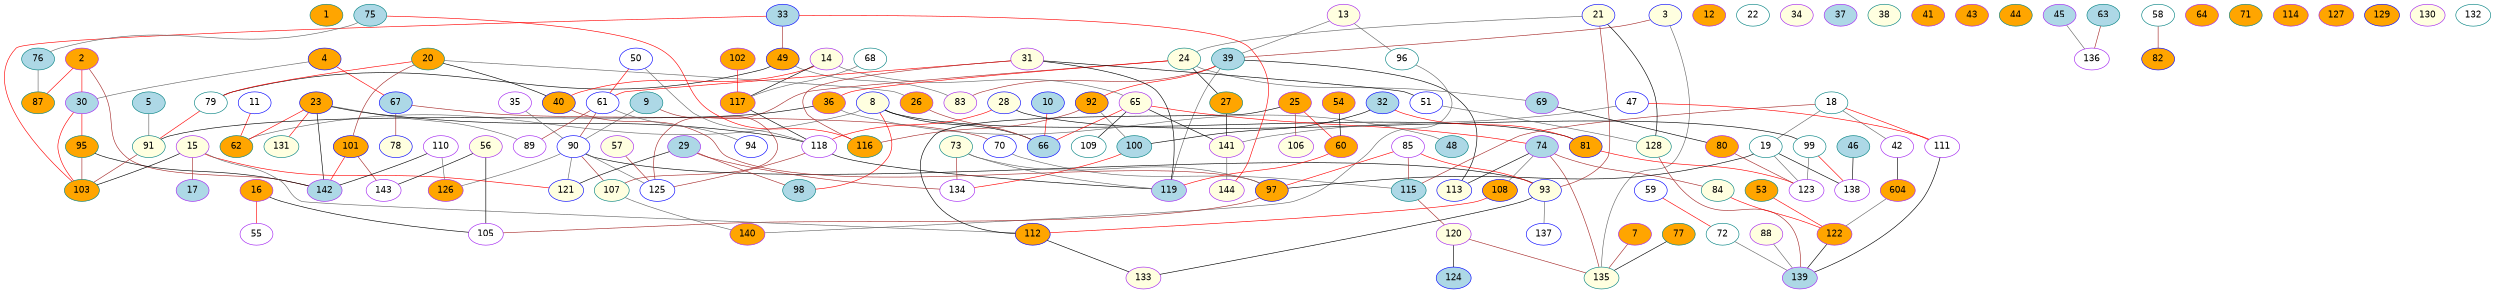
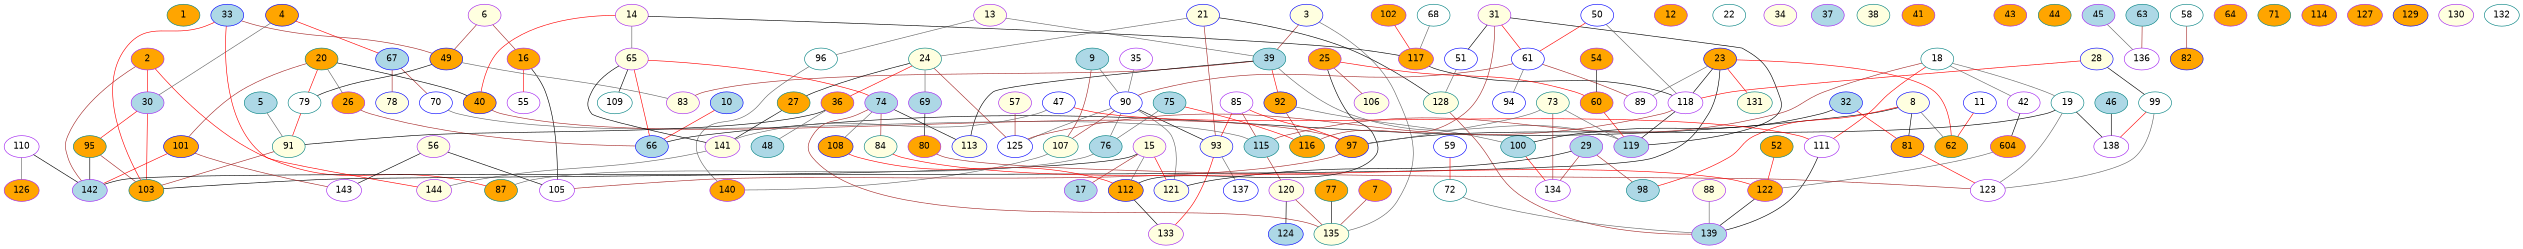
node "6": added
edge "90" -- "126": now "90" -- "76"
node "53": label "53" -> "52"
edge "93" -- "133": color black -> red
